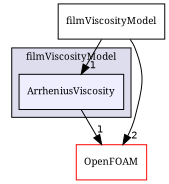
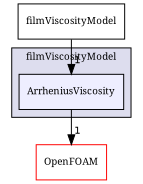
edge "filmViscosityModel" -> "OpenFOAM": removed
